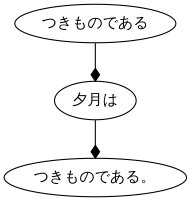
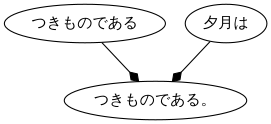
edge "つきものである" -> "夕月は": now "つきものである" -> "つきものである。"
